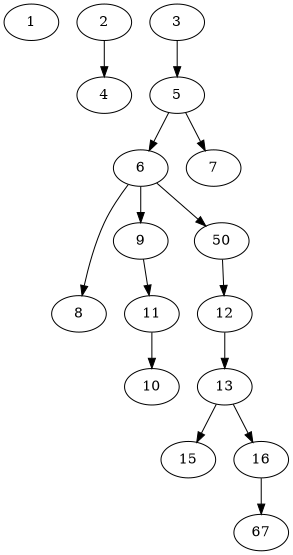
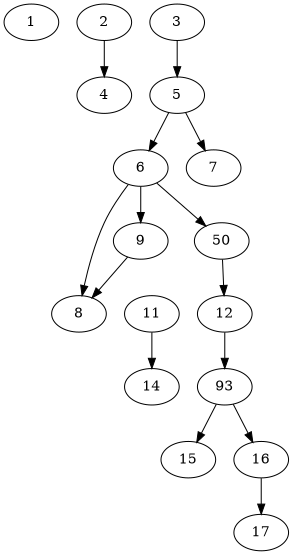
edge "9" -> "11": now "9" -> "8"
node "10": label "10" -> "14"
node "13": label "13" -> "93"
node "67": label "67" -> "17"
